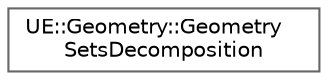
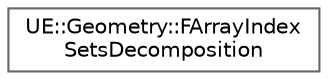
node "UE::Geometry::Geometry SetsDecomposition": label "UE::Geometry::Geometry SetsDecomposition" -> "UE::Geometry::FArrayIndex SetsDecomposition"
